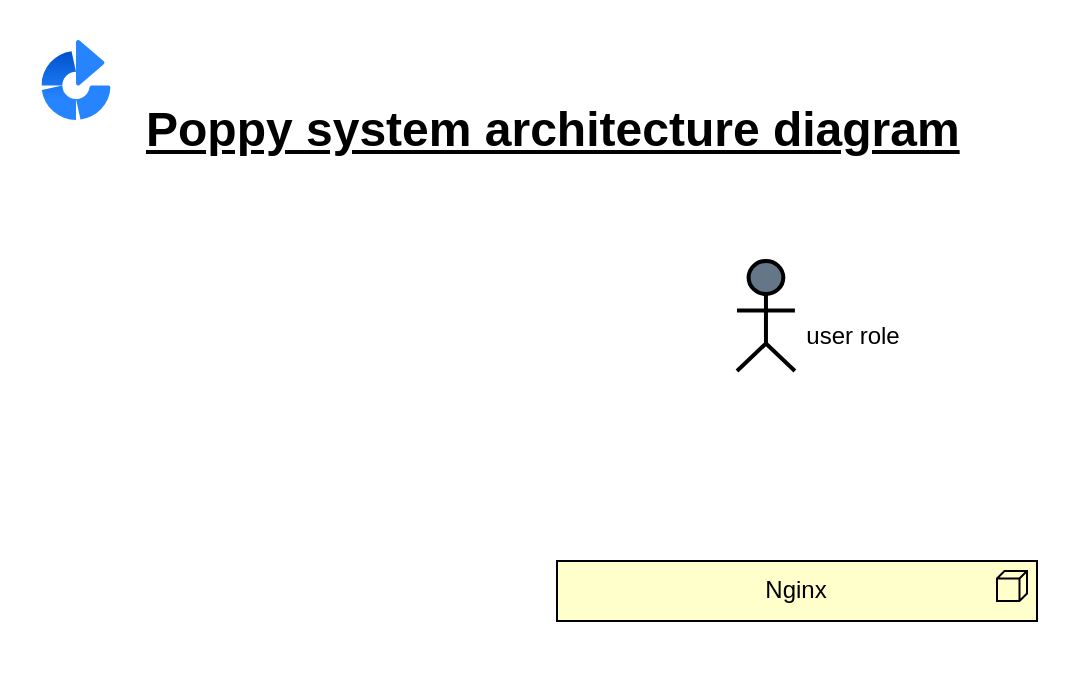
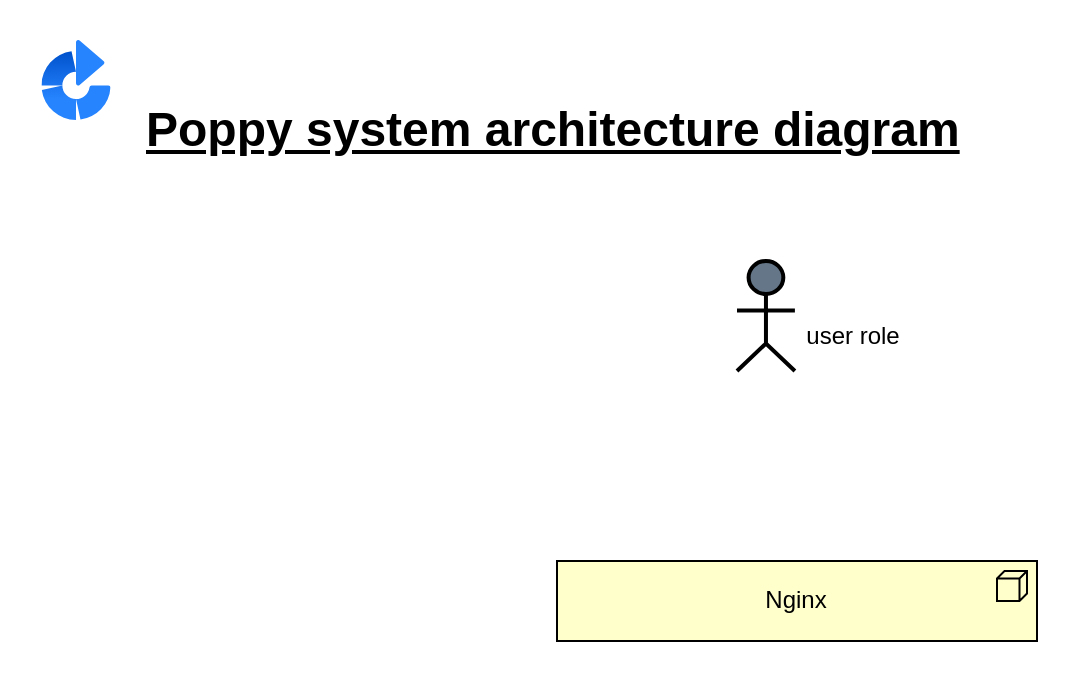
node "Nginx": size 480x60 -> 480x80
